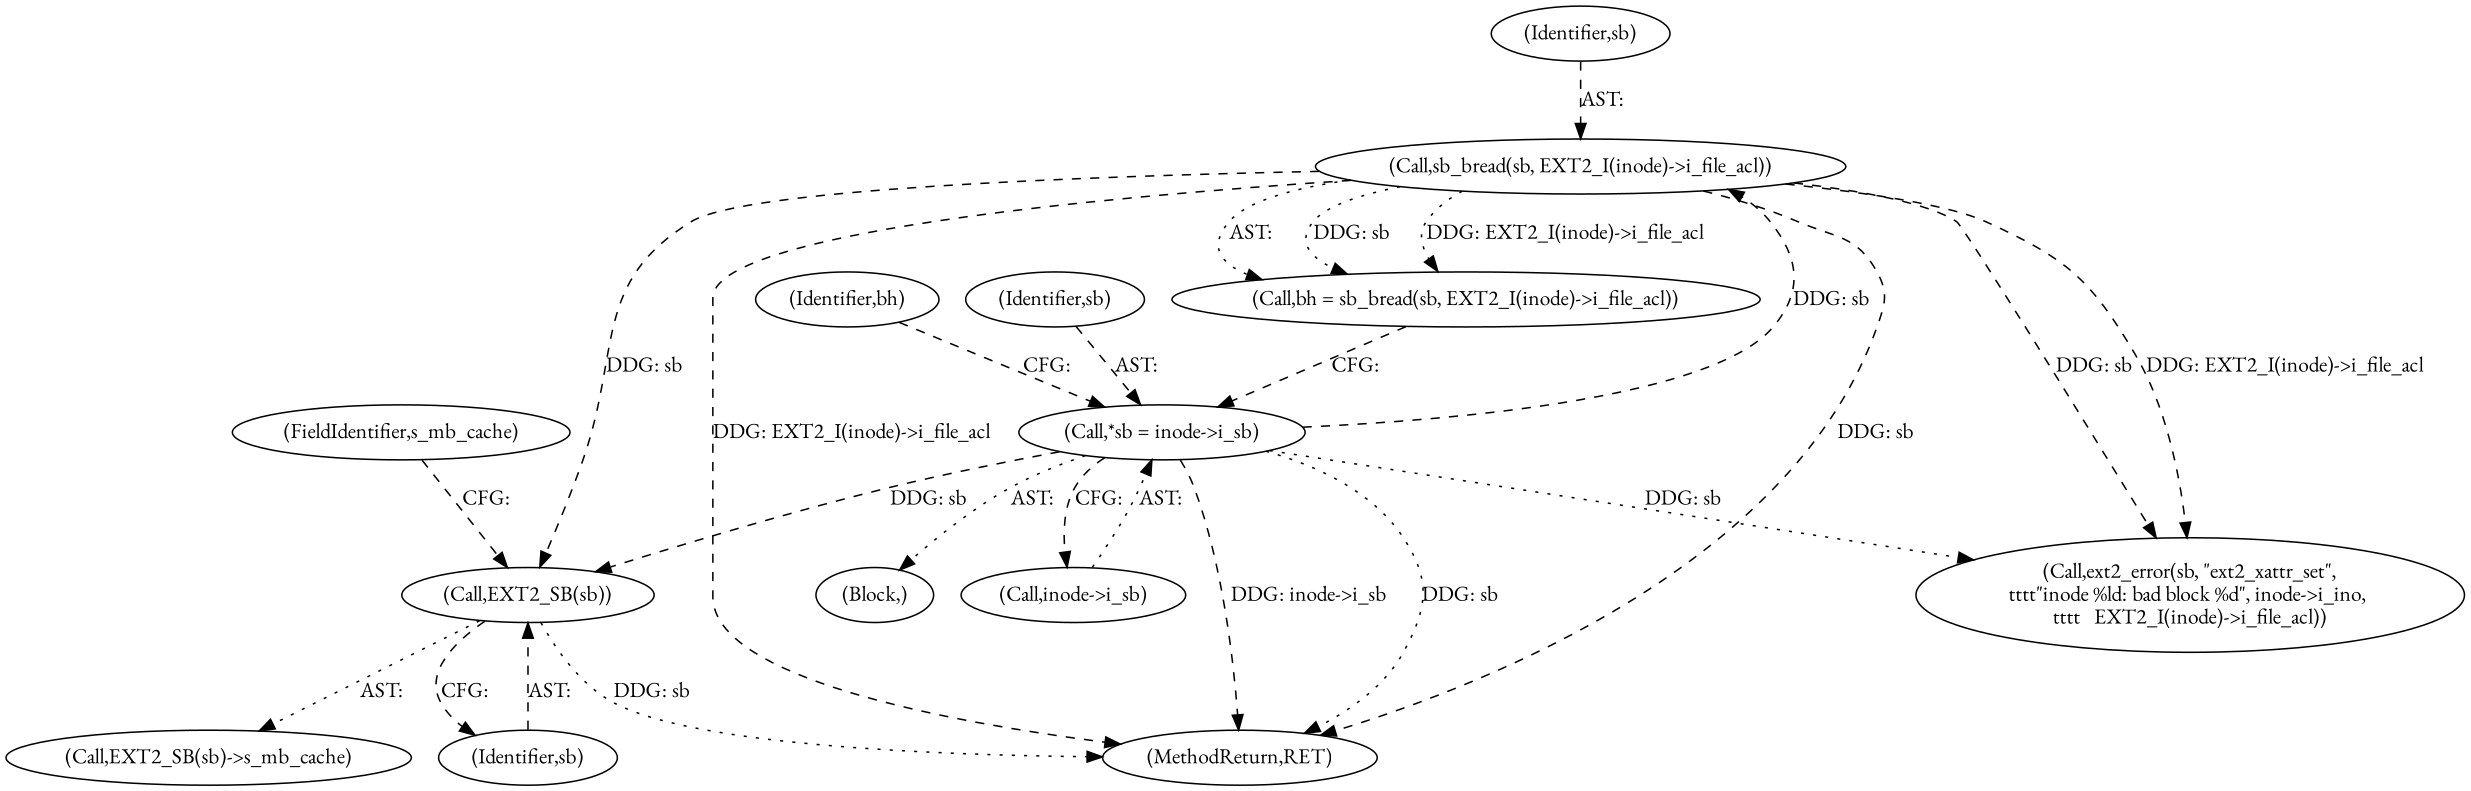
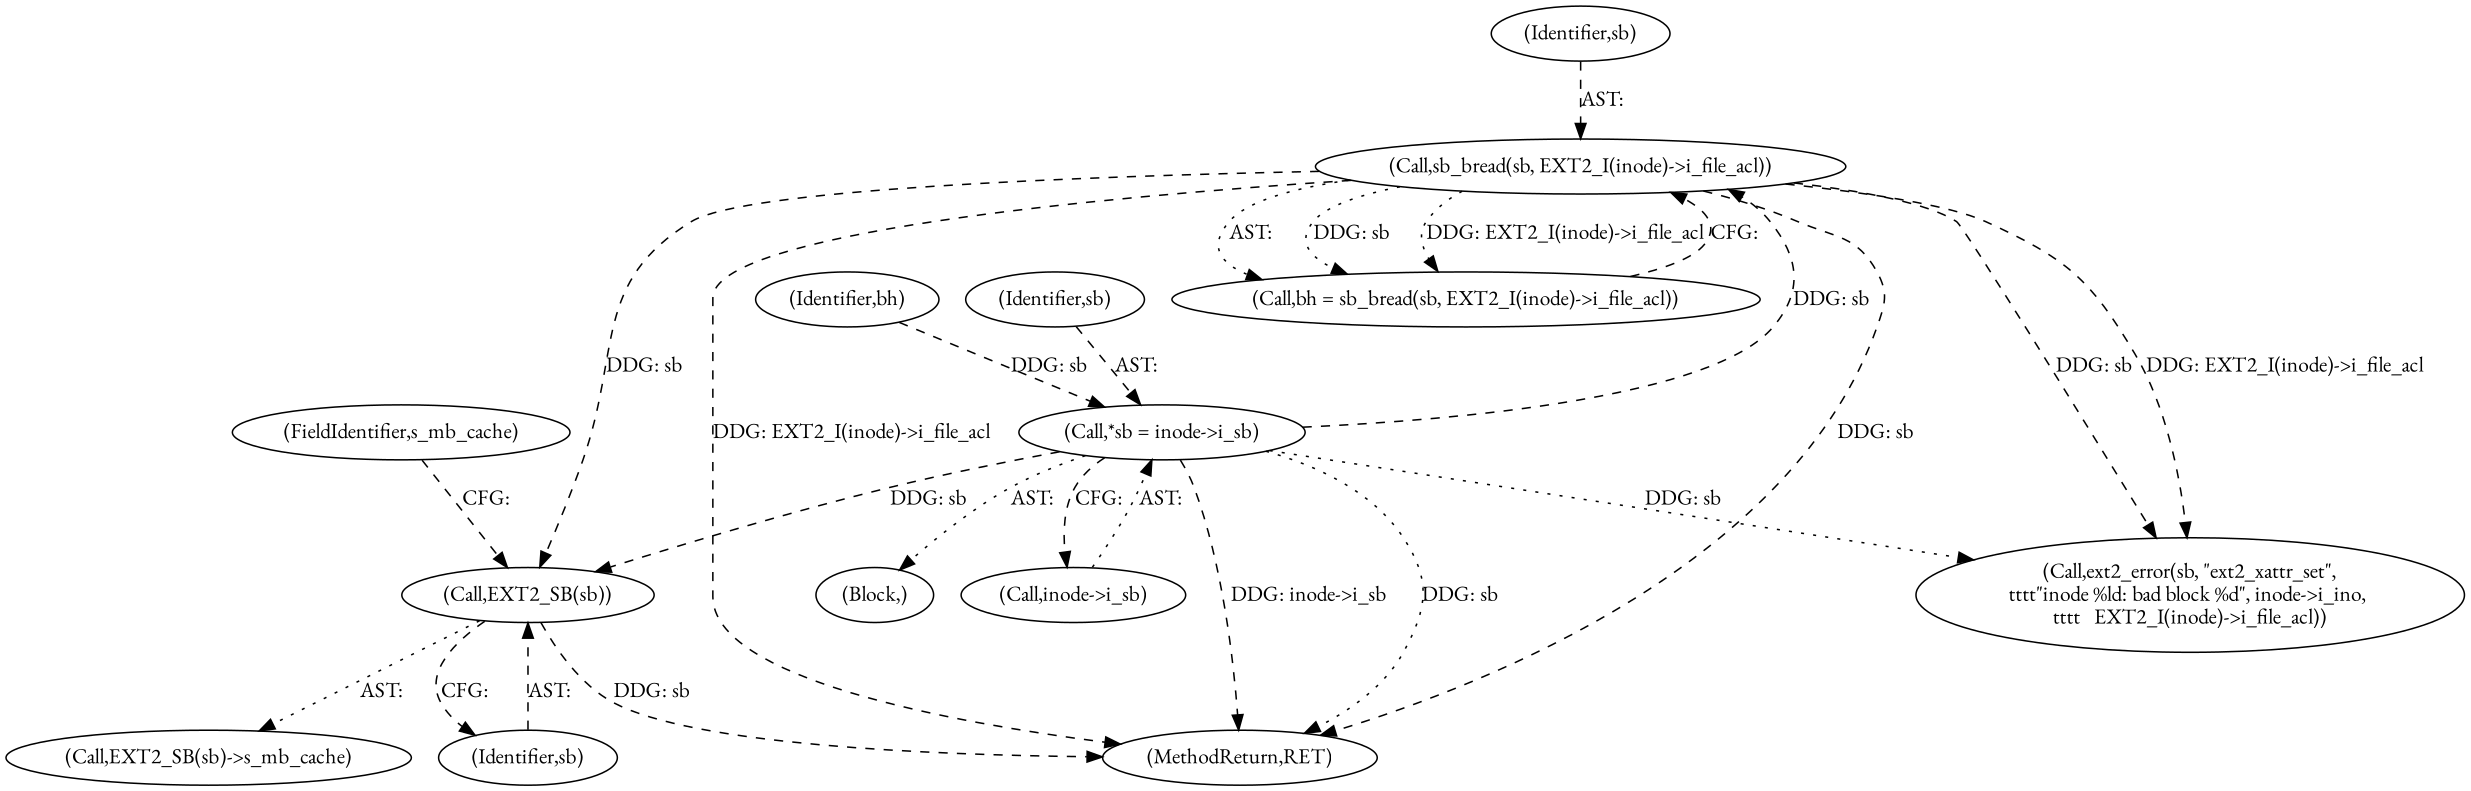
edge "(Call,bh = sb_bread(sb, EXT2_I(inode)->i_file_acl))" -> "(Call,*sb = inode->i_sb)": now "(Call,bh = sb_bread(sb, EXT2_I(inode)->i_file_acl))" -> "(Call,sb_bread(sb, EXT2_I(inode)->i_file_acl))"
edge "(Identifier,bh)" -> "(Call,*sb = inode->i_sb)": label "CFG: " -> "DDG: sb"
edge "(Call,EXT2_SB(sb))" -> "(MethodReturn,RET)": style dotted -> dashed
